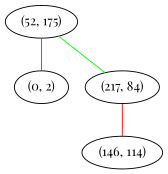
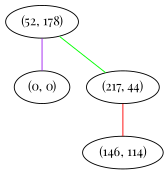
node "(52, 175)": label "(52, 175)" -> "(52, 178)"
node "(0, 2)": label "(0, 2)" -> "(0, 0)"
node "(217, 84)": label "(217, 84)" -> "(217, 44)"
